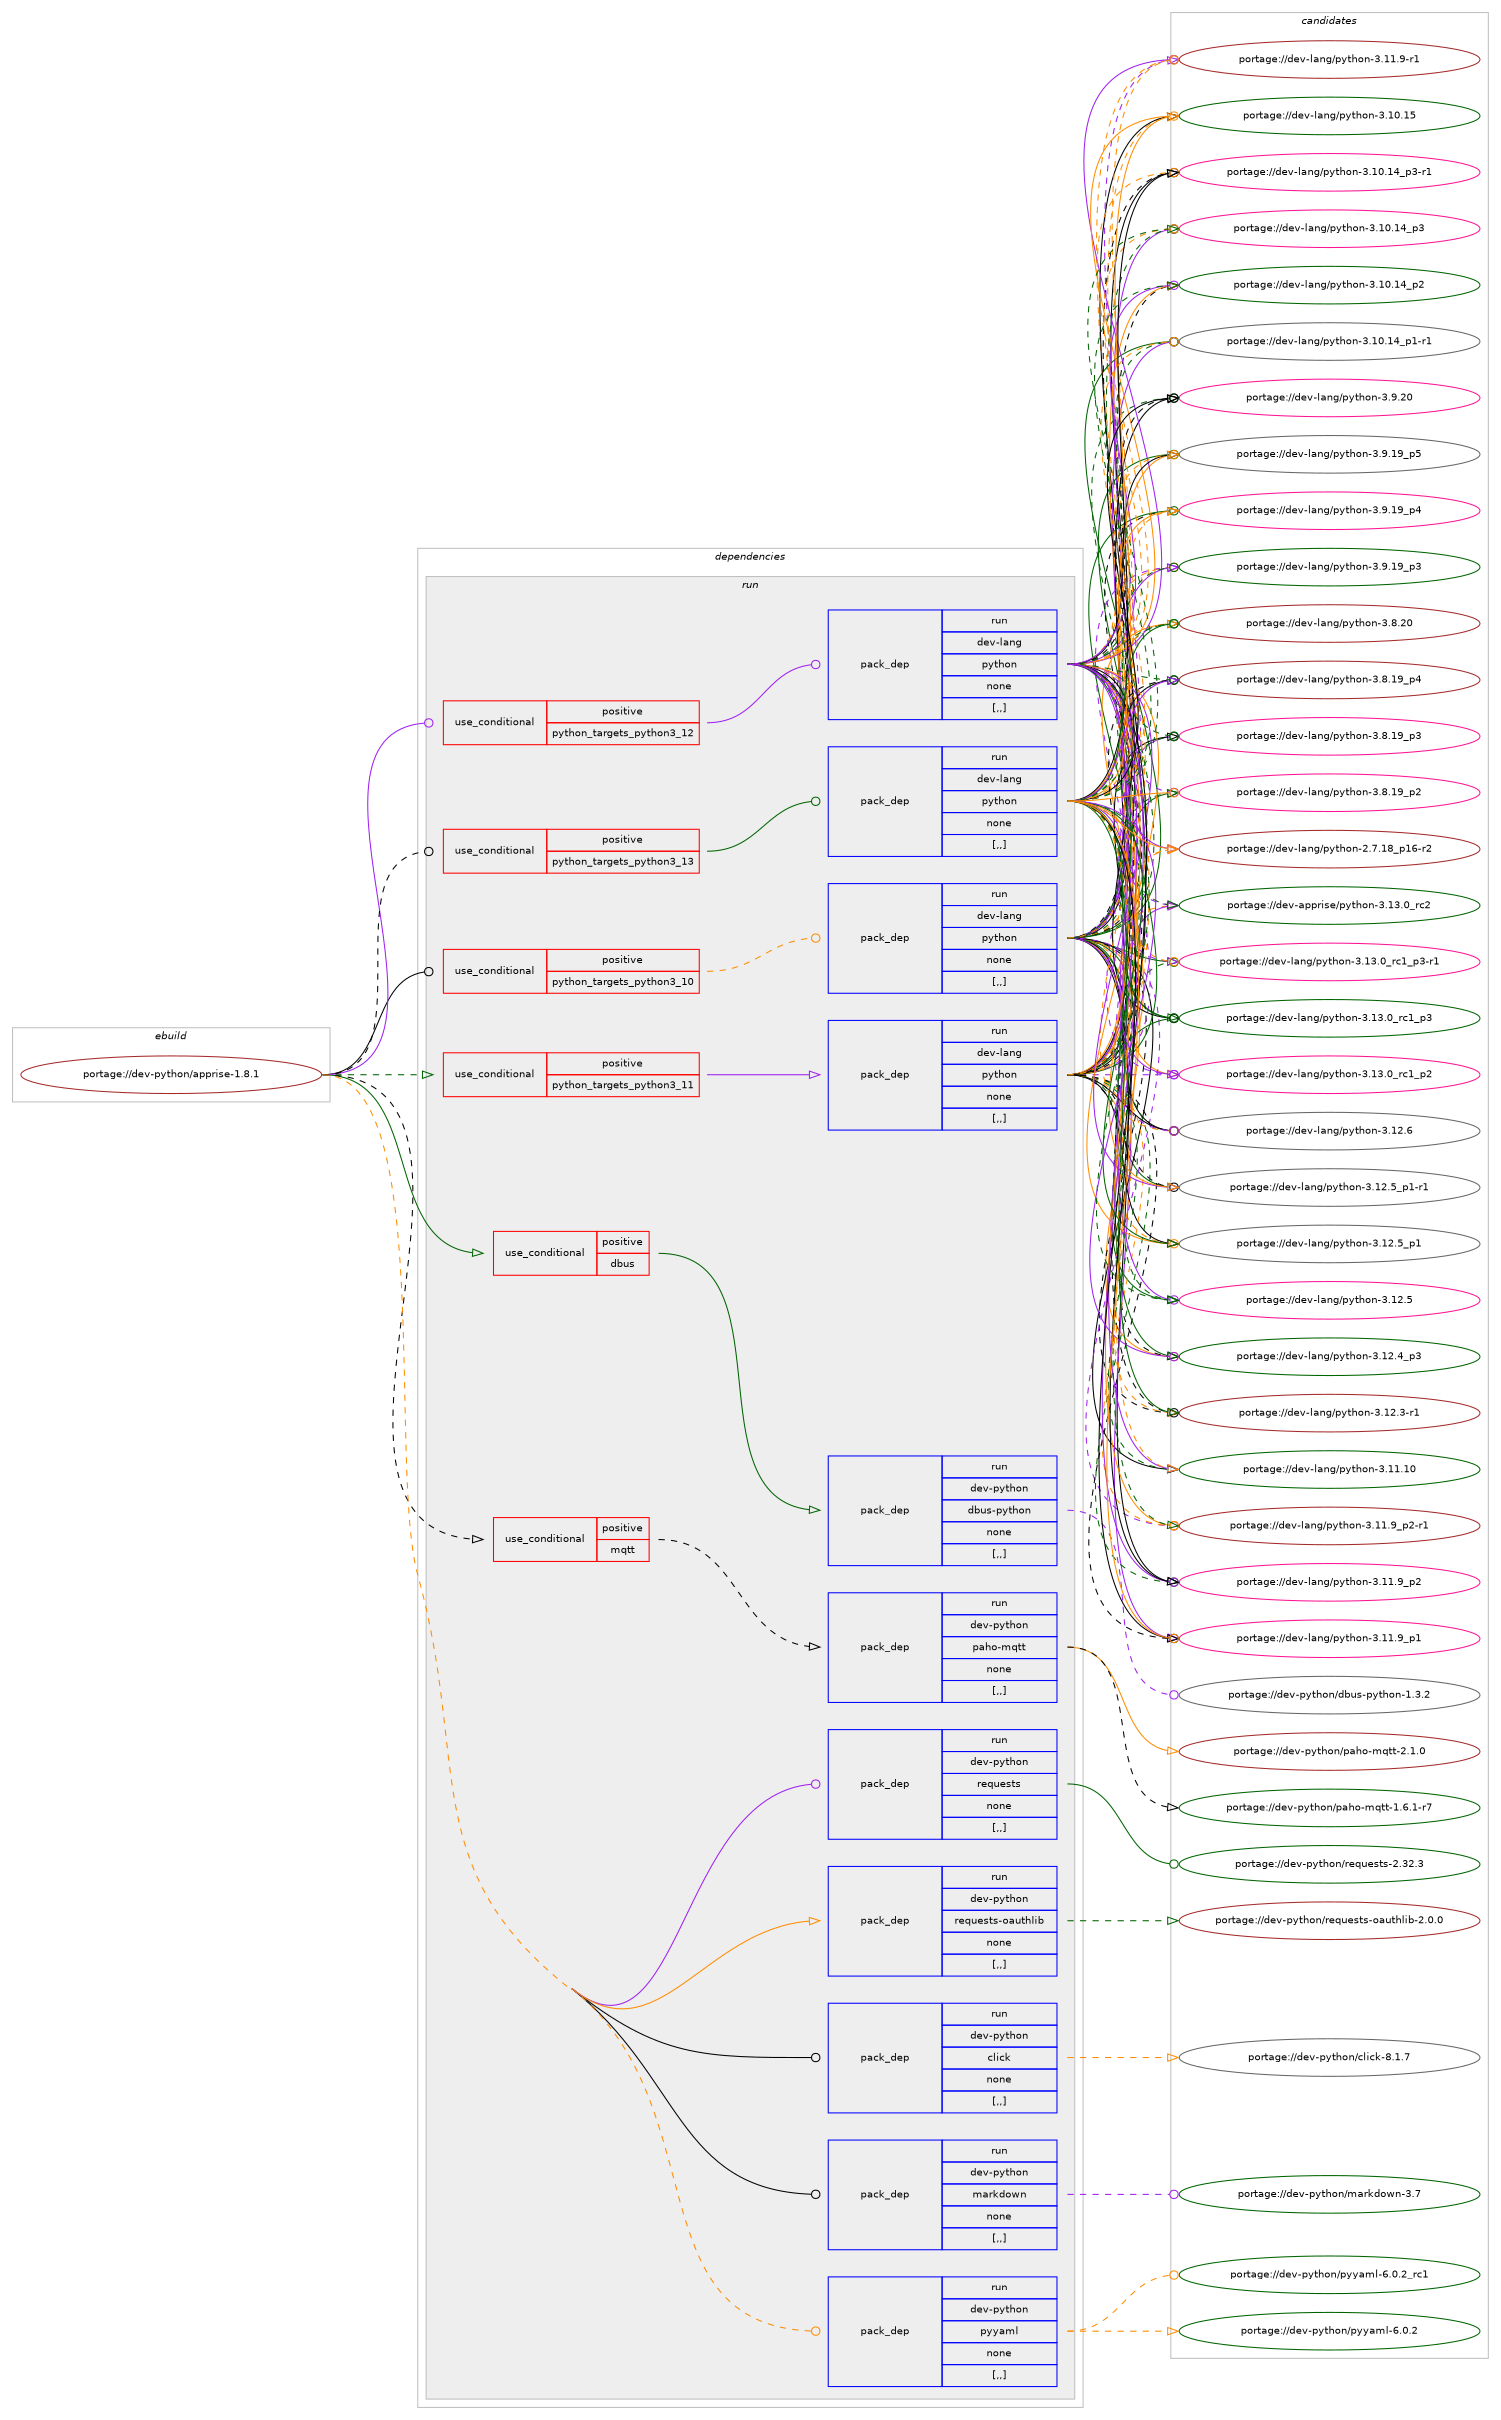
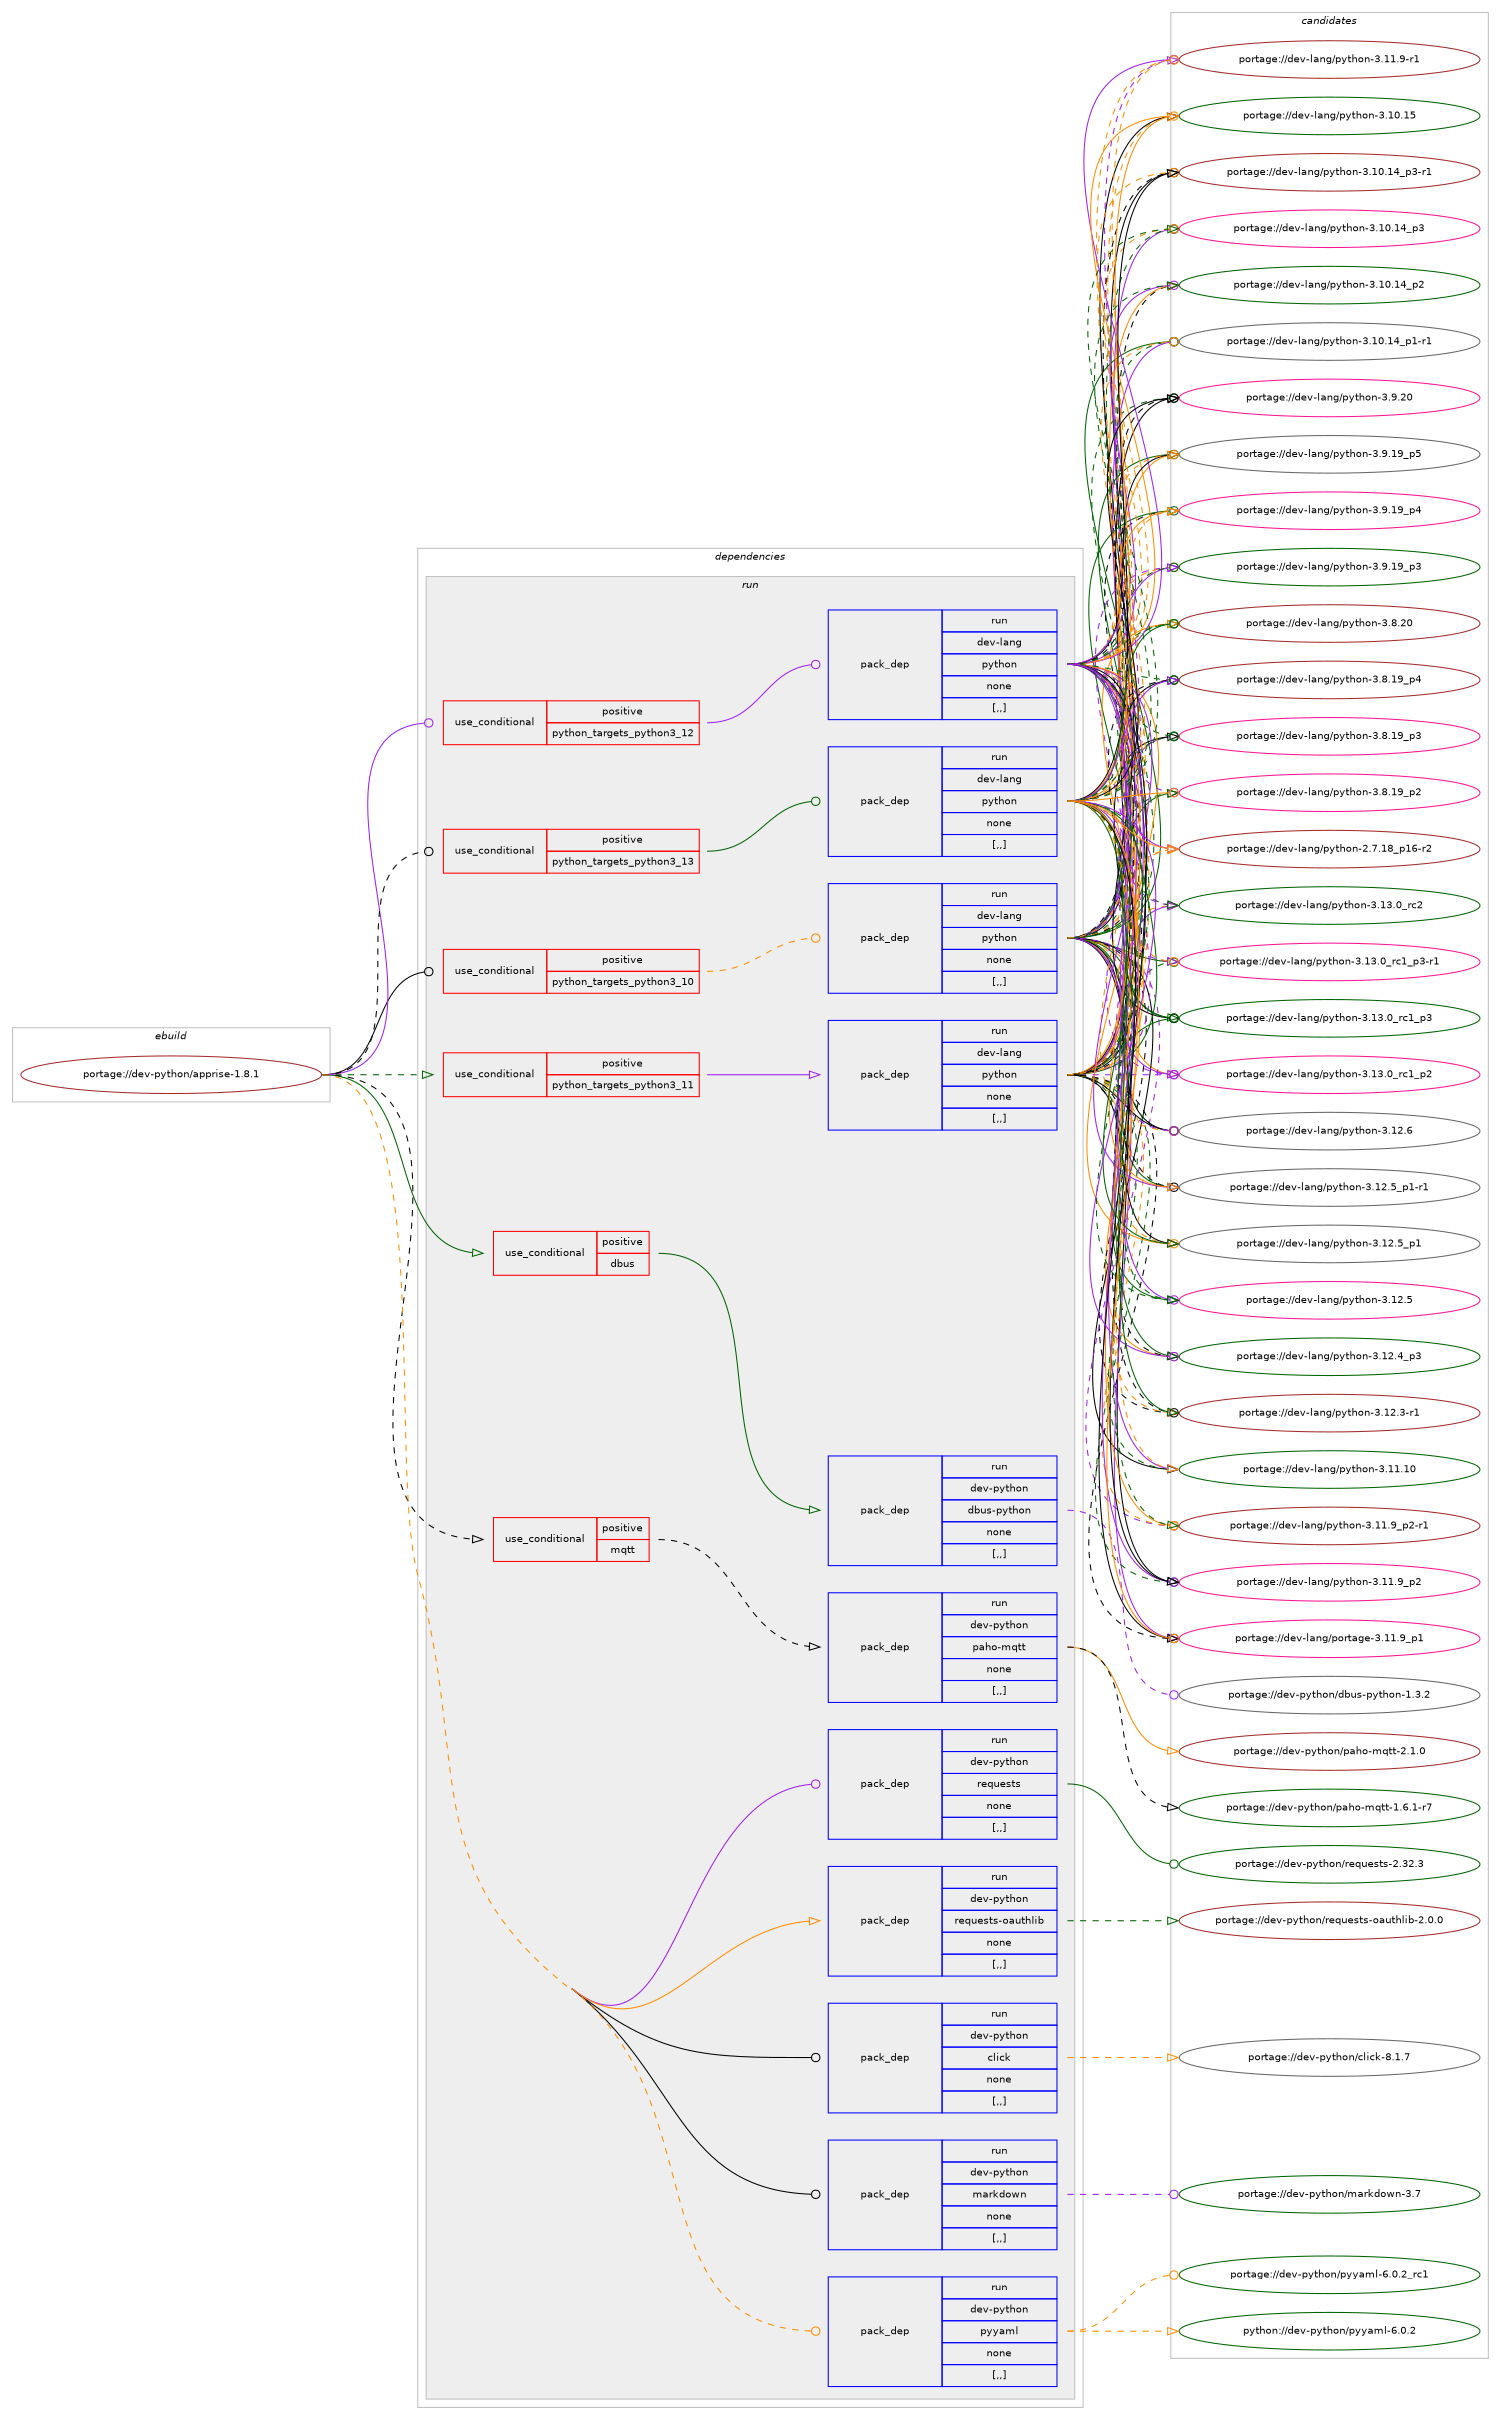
node "portage://dev-lang/python-3.10.14_p3-r1": color deeppink -> brown
node "portage://dev-apprise/python-3.13.0_rc2": label "portage://dev-apprise/python-3.13.0_rc2" -> "portage://dev-lang/python-3.13.0_rc2"
node "portage://dev-lang/python-3.11.9_p1": label "portage://dev-lang/python-3.11.9_p1" -> "portage://dev-lang/portage-3.11.9_p1"
node "portage://dev-python/pyyaml-6.0.2": label "portage://dev-python/pyyaml-6.0.2" -> "python://dev-python/pyyaml-6.0.2"
